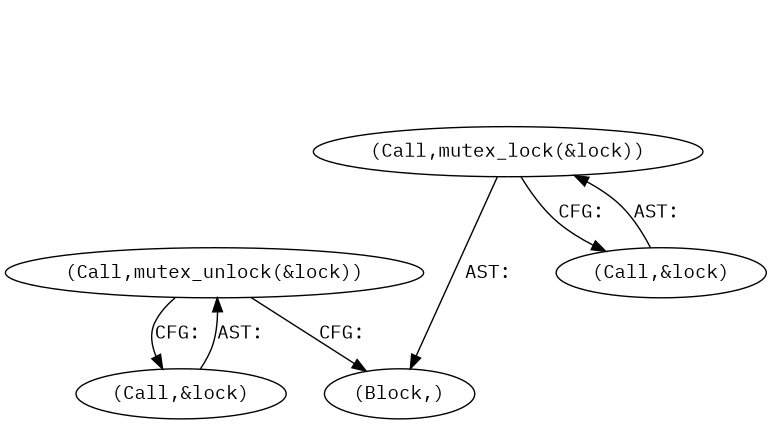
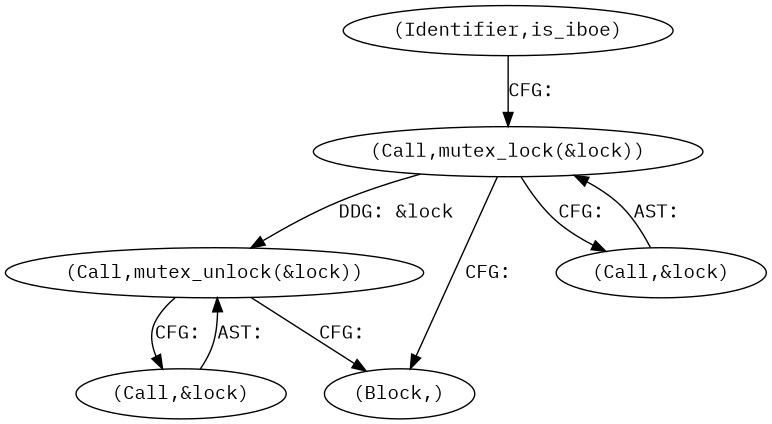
node "(Identifier,is_iboe)": added
edge "(Call,mutex_lock(&lock))" -> "(Call,mutex_unlock(&lock))": added, label "DDG: &lock"
edge "(Call,mutex_lock(&lock))" -> "(Block,)": label "AST: " -> "CFG: "
